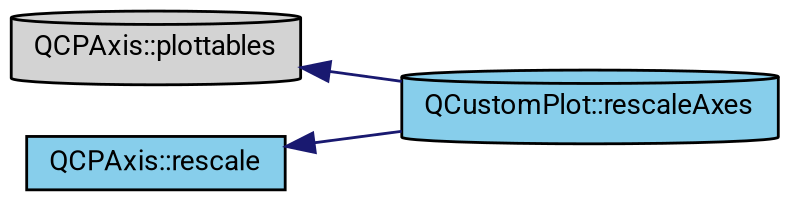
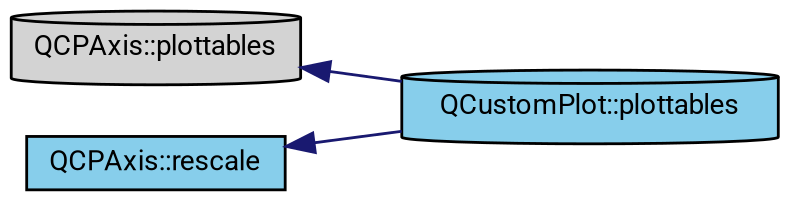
node "QCustomPlot::rescaleAxes": label "QCustomPlot::rescaleAxes" -> "QCustomPlot::plottables"
